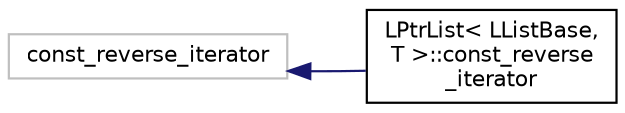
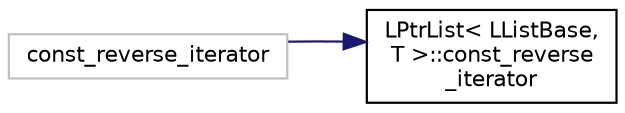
edge "LPtrList< LListBase, T >::const_reverse _iterator" -> "const_reverse_iterator": reversed
